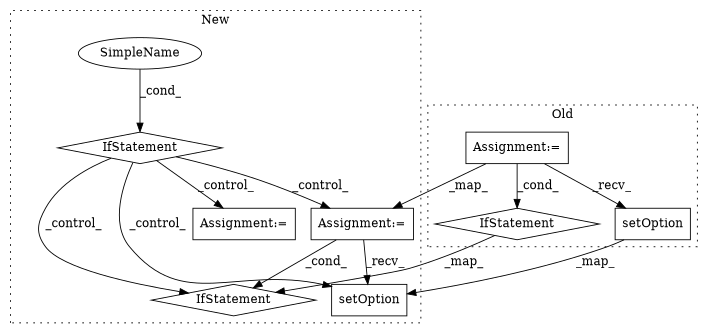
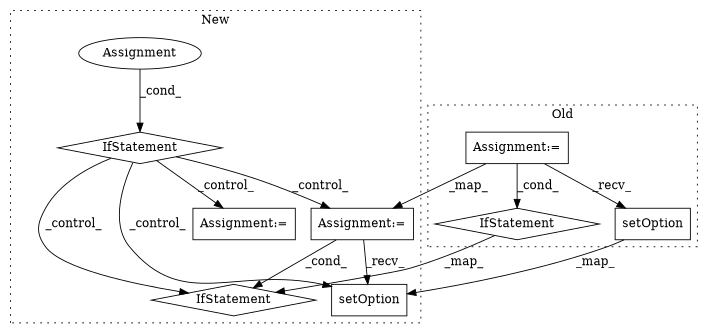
node "SimpleName": label "SimpleName" -> "Assignment"
